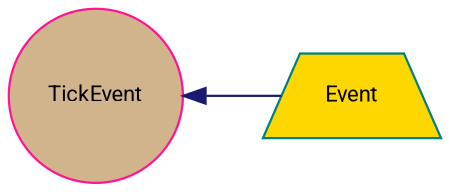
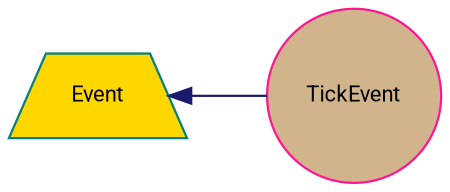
edge "Event" -> "TickEvent": reversed
